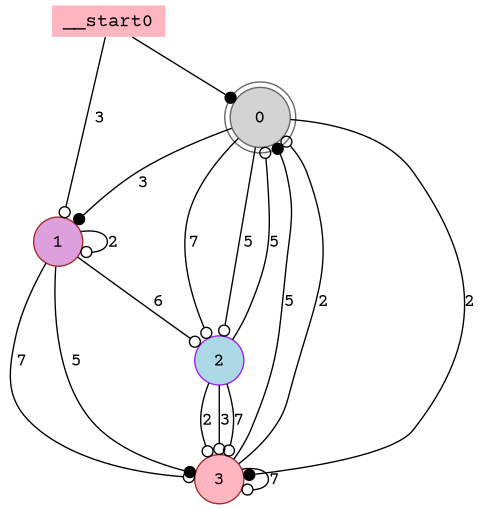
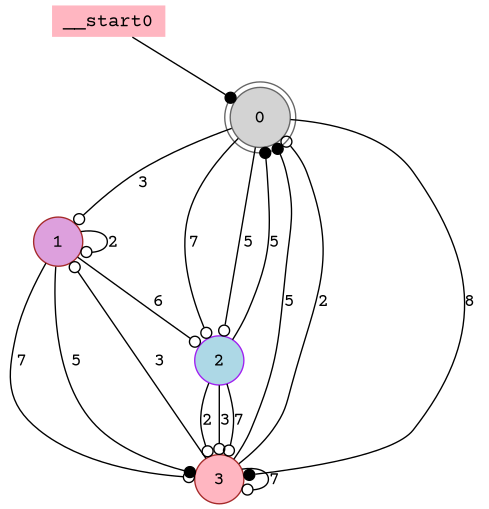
edge "__start0" -> "1": now "3" -> "1"
edge "0" -> "1": arrowhead dot -> odot
edge "2" -> "0": arrowhead odot -> dot
edge "0" -> "3": label "2" -> "8"
